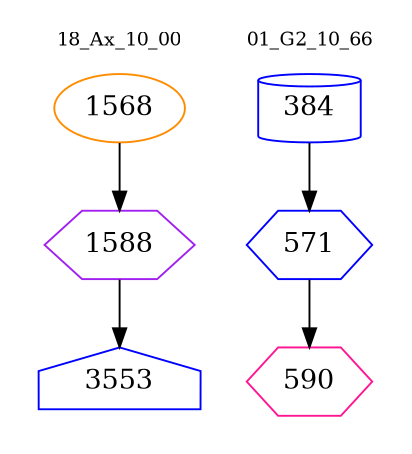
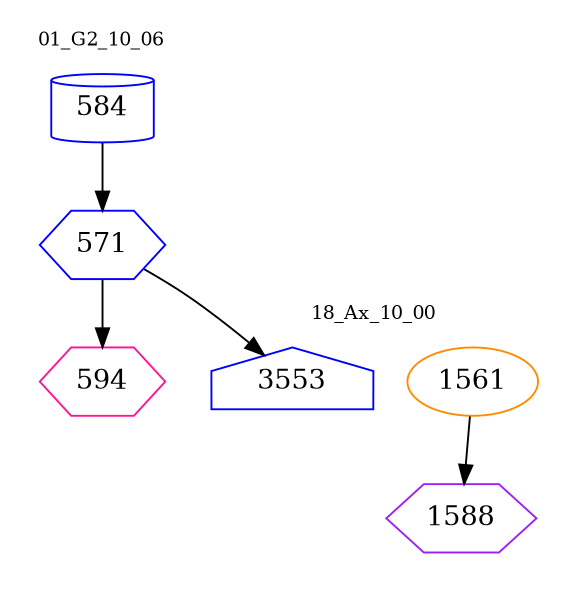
cluster "01_G2_10_66": label "01_G2_10_66" -> "01_G2_10_06"
node "1568": label "1568" -> "1561"
node "384": label "384" -> "584"
edge "1588" -> "3553": now "571" -> "3553"
node "590": label "590" -> "594"
